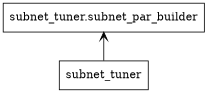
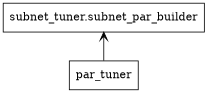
node "subnet_tuner": label "subnet_tuner" -> "par_tuner"
